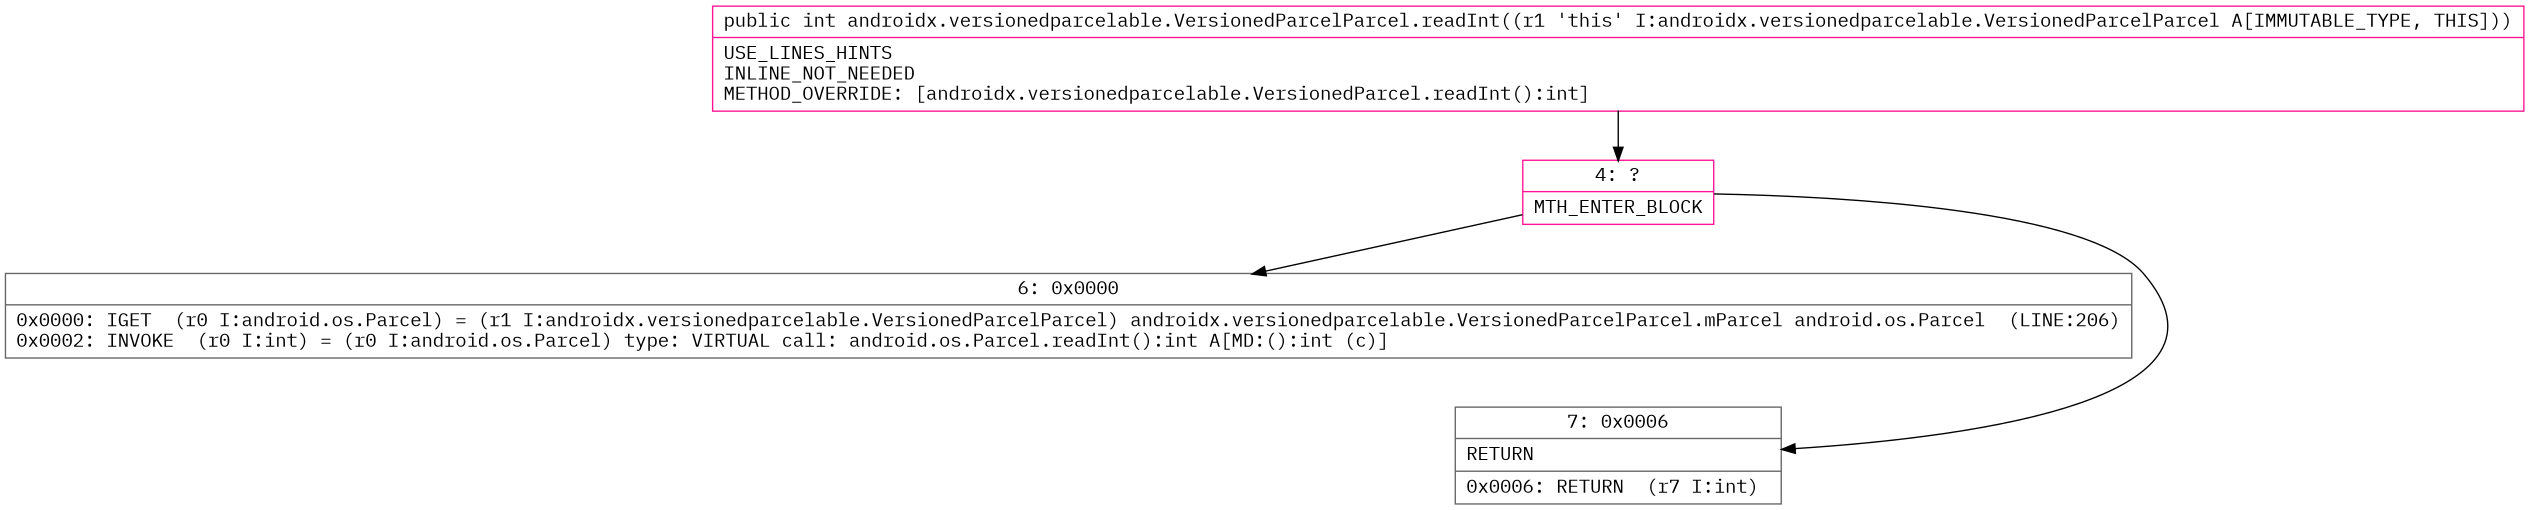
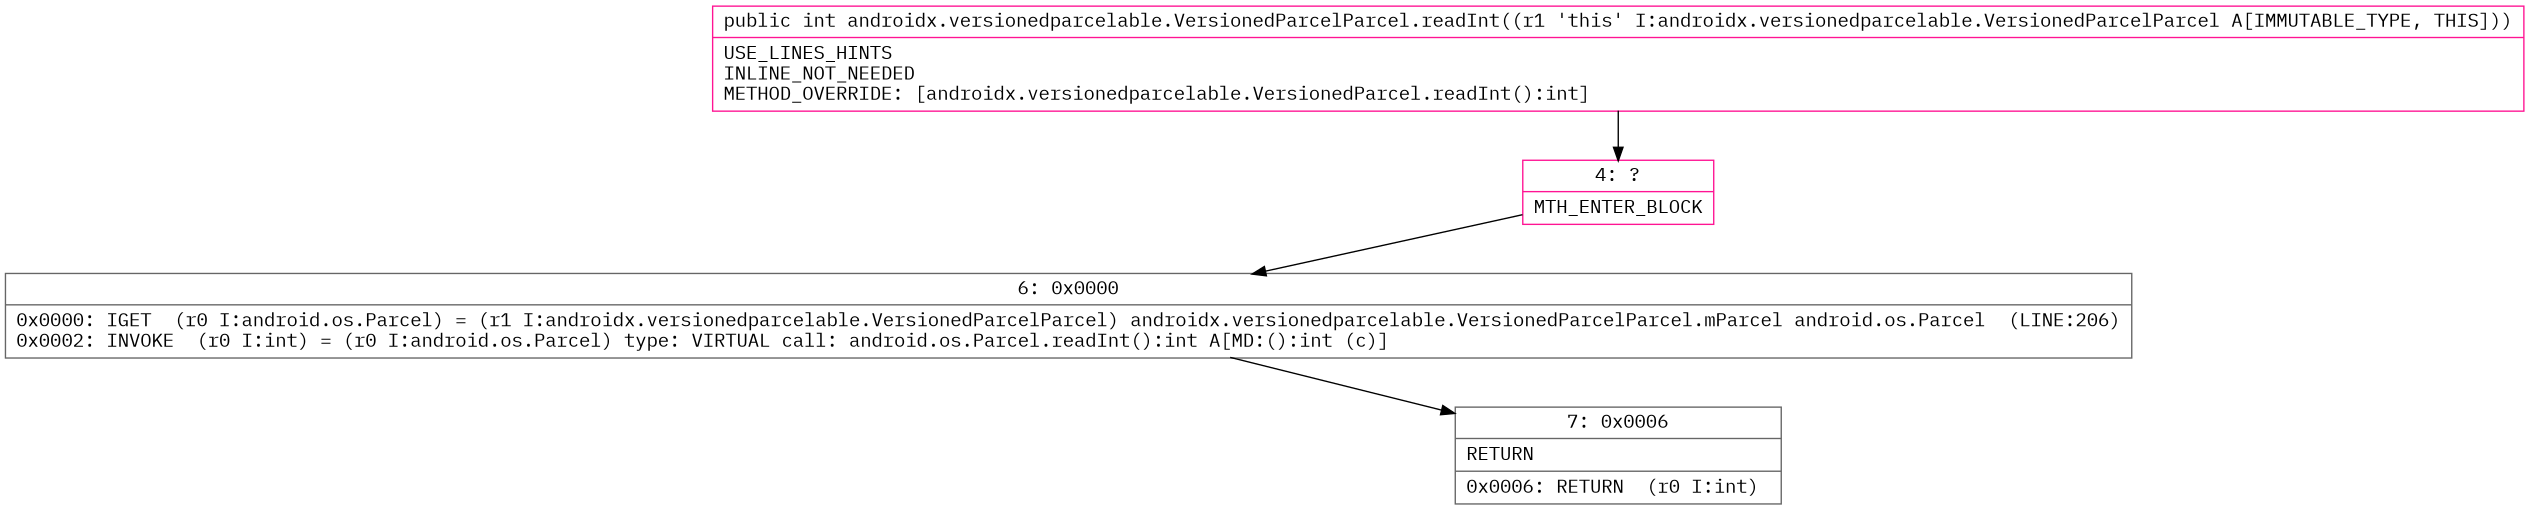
edge "4: ?" -> "7: 0x0006": now "6: 0x0000" -> "7: 0x0006"
node "7: 0x0006": text "0x0006: RETURN  (r7 I:int)" -> "0x0006: RETURN  (r0 I:int)"
